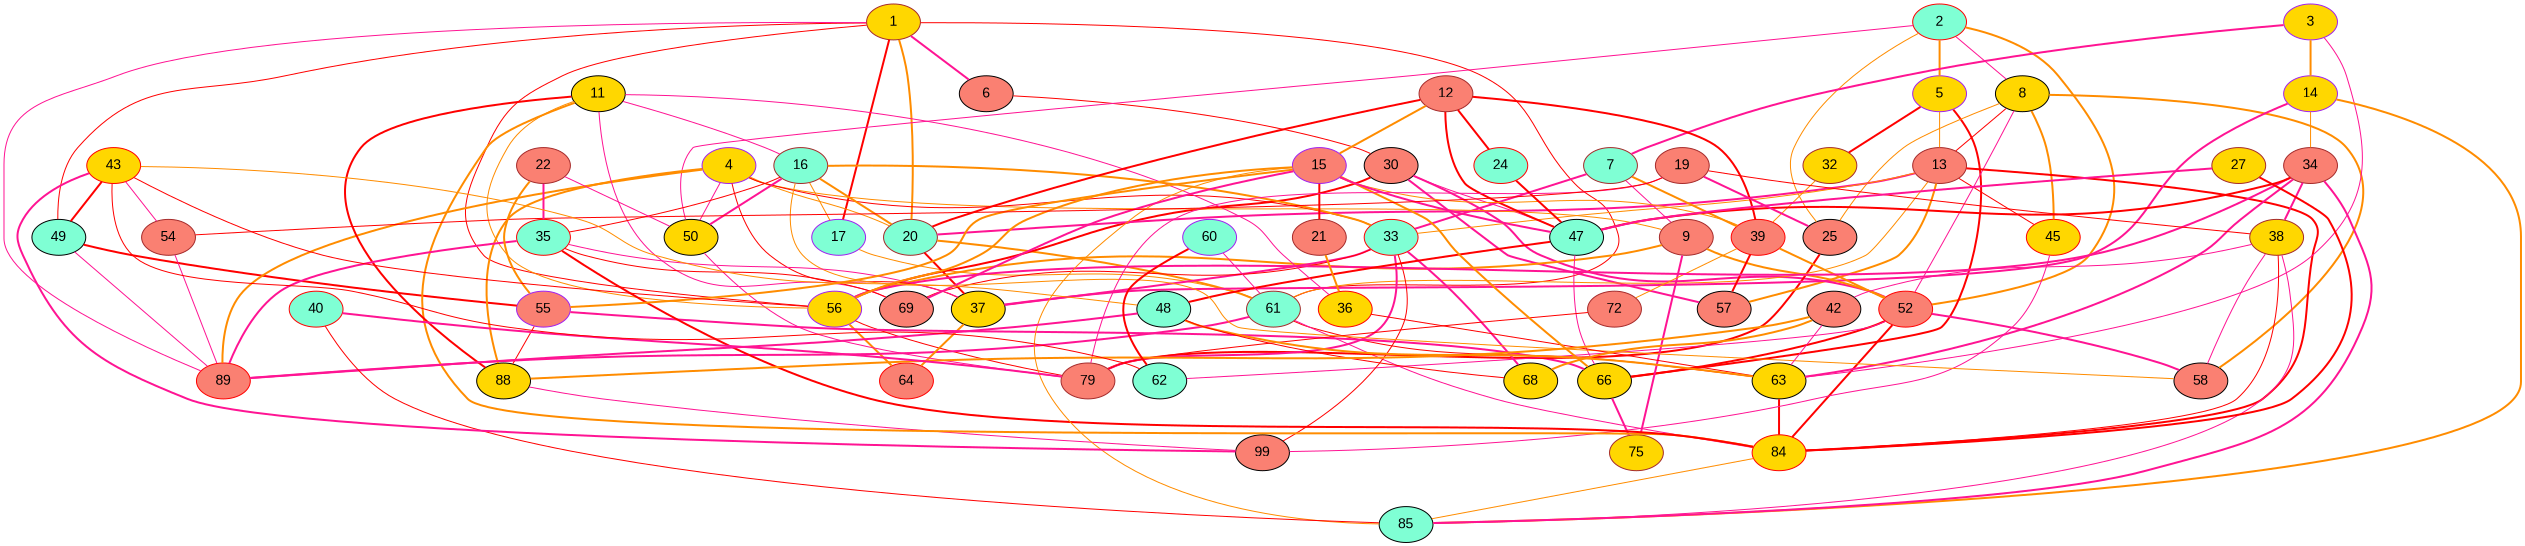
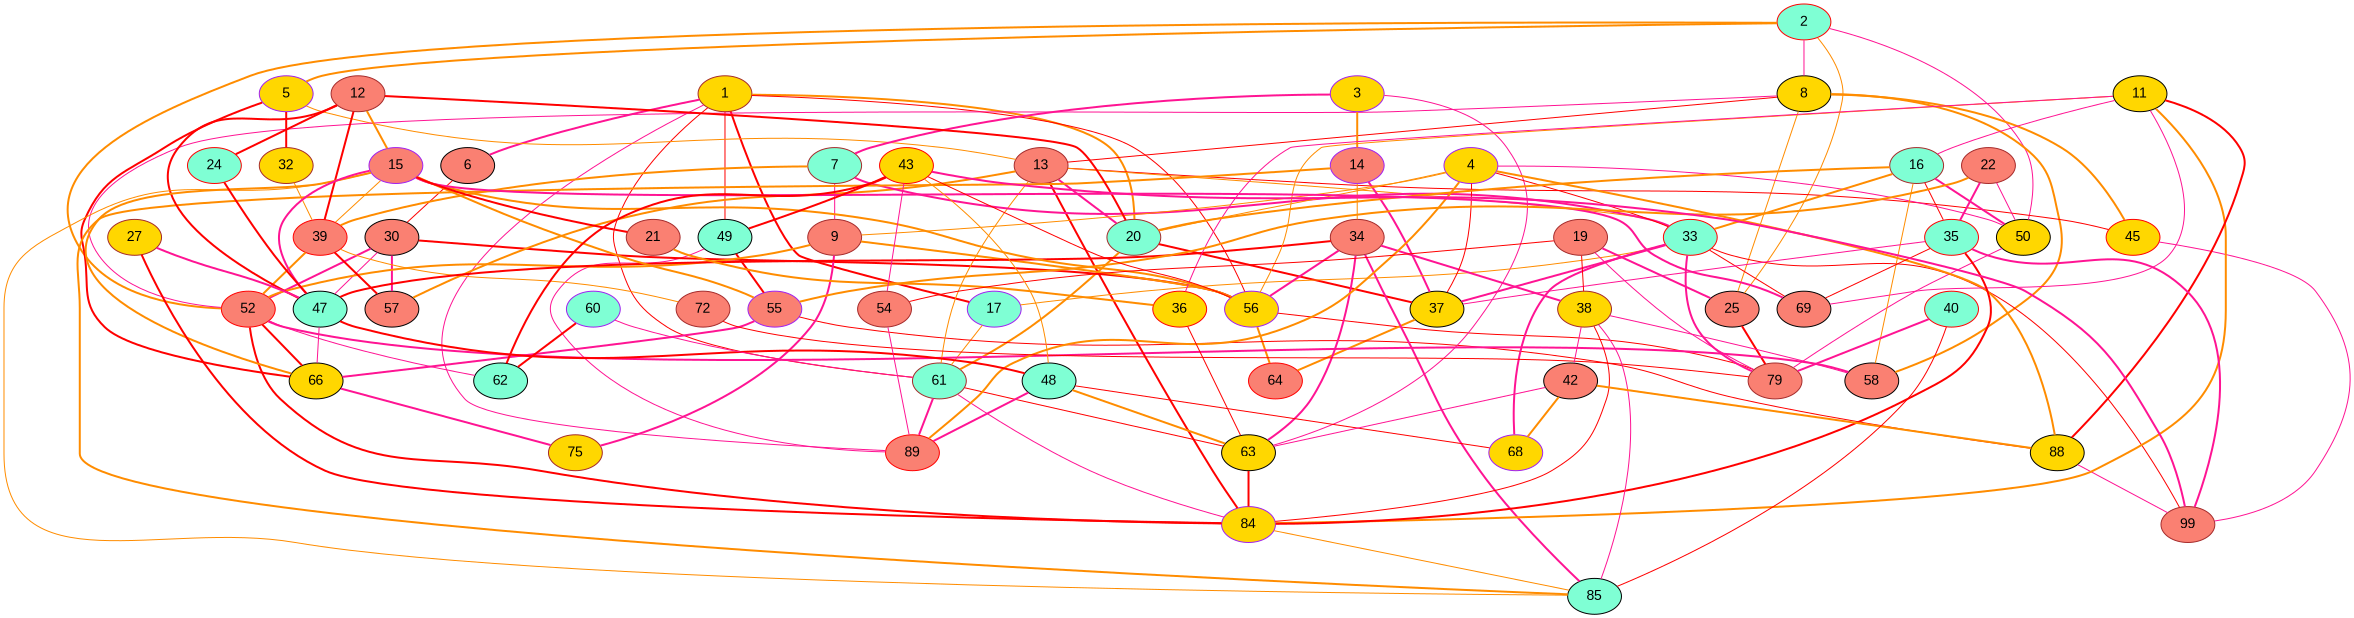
node "14": fillcolor gold -> salmon
edge "16" -- "17": now "33" -- "17"
edge "35" -- "89": now "35" -- "99"
edge "43" -- "62": style solid -> bold
node "68": color black -> purple
node "99": color black -> brown
node "84": color red -> purple
